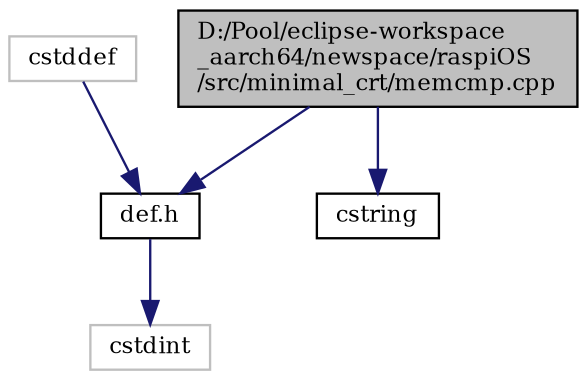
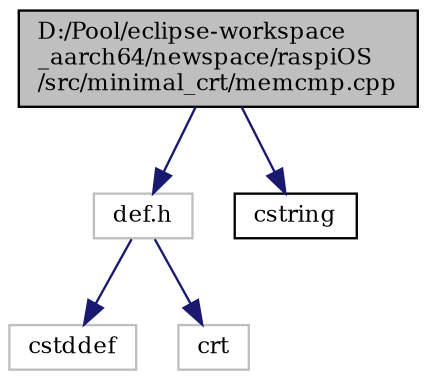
edge "cstddef" -> "def.h": reversed
node "def.h": color black -> grey75
node "cstdint": label "cstdint" -> "crt"
